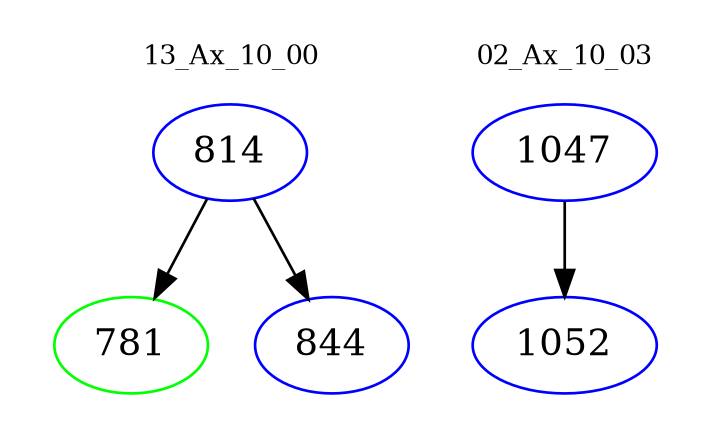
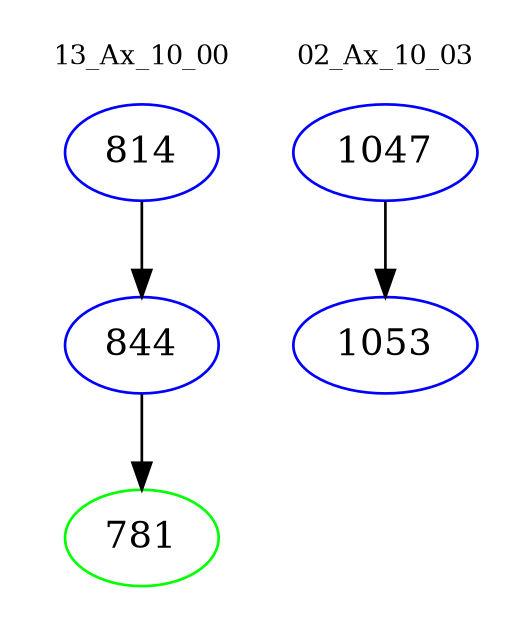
edge "814" -> "781": now "844" -> "781"
node "1052": label "1052" -> "1053"
